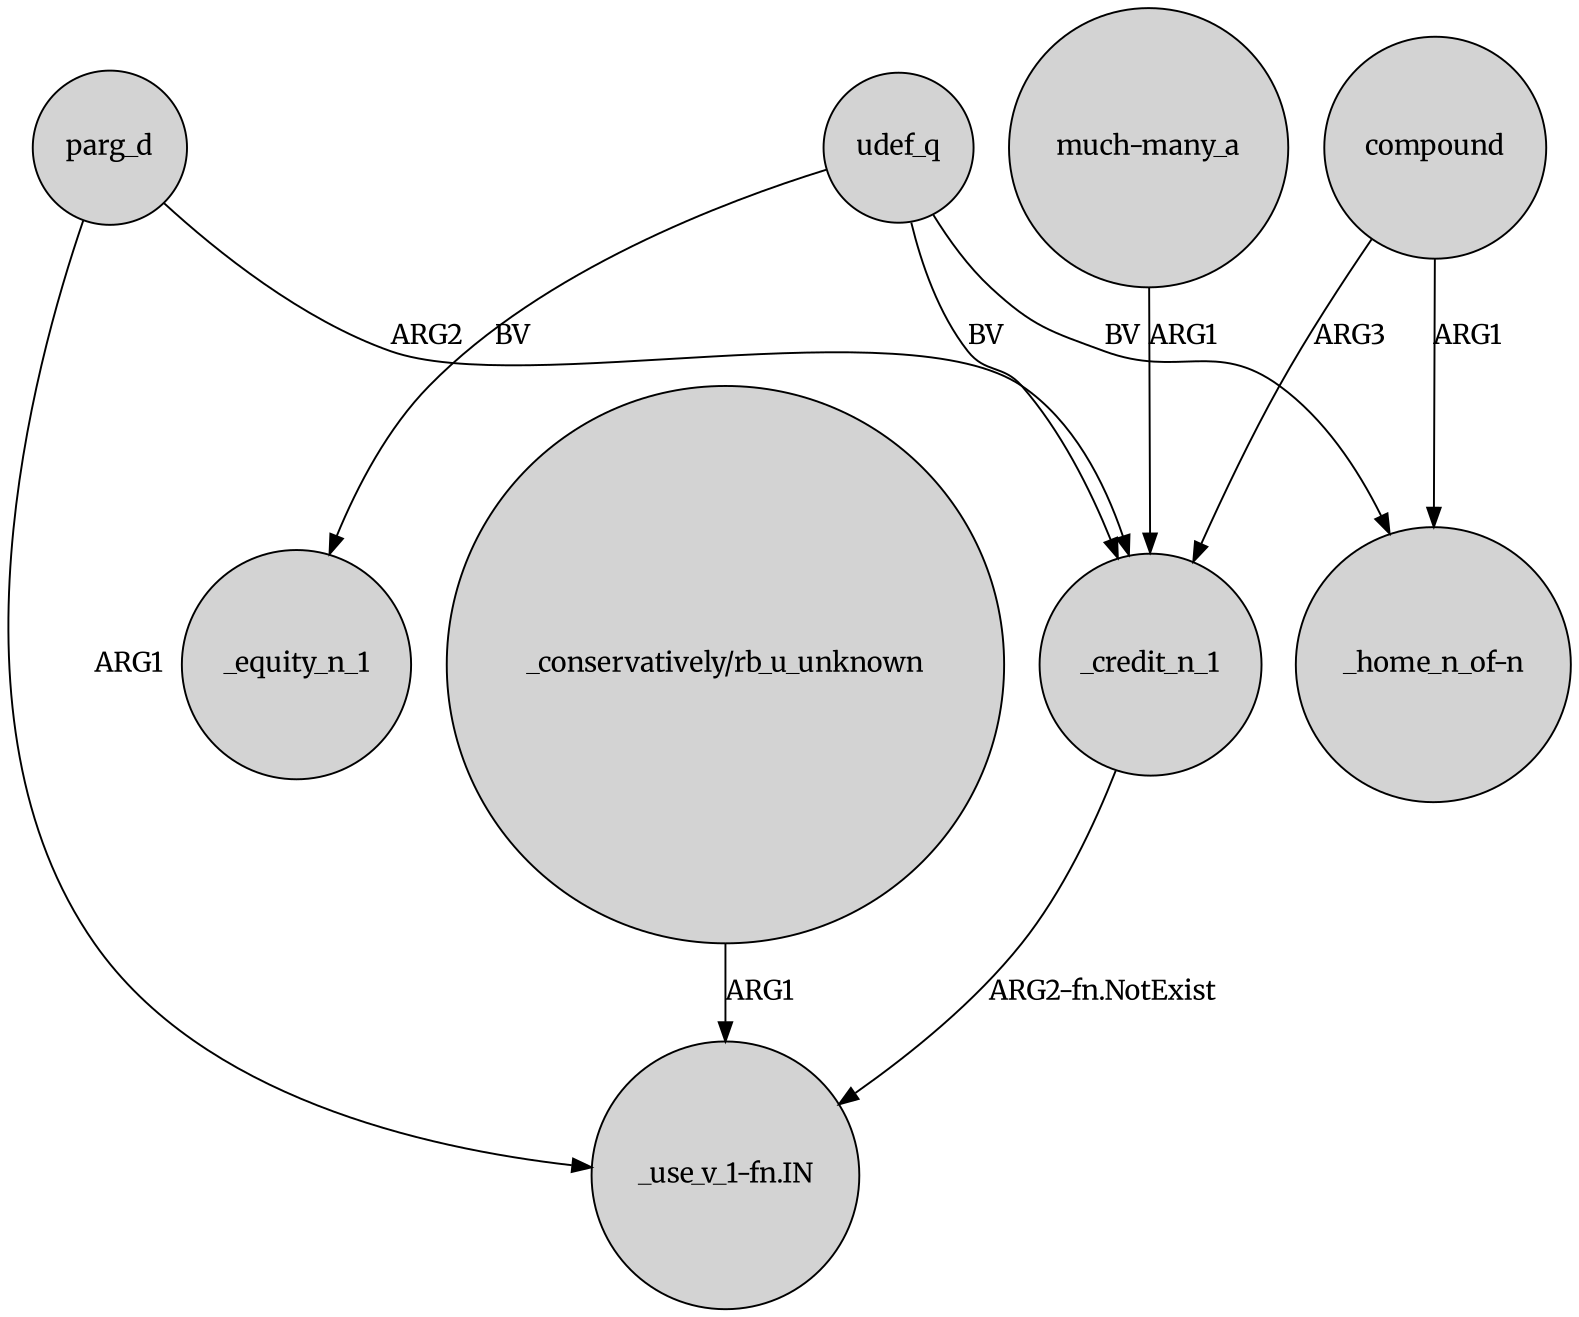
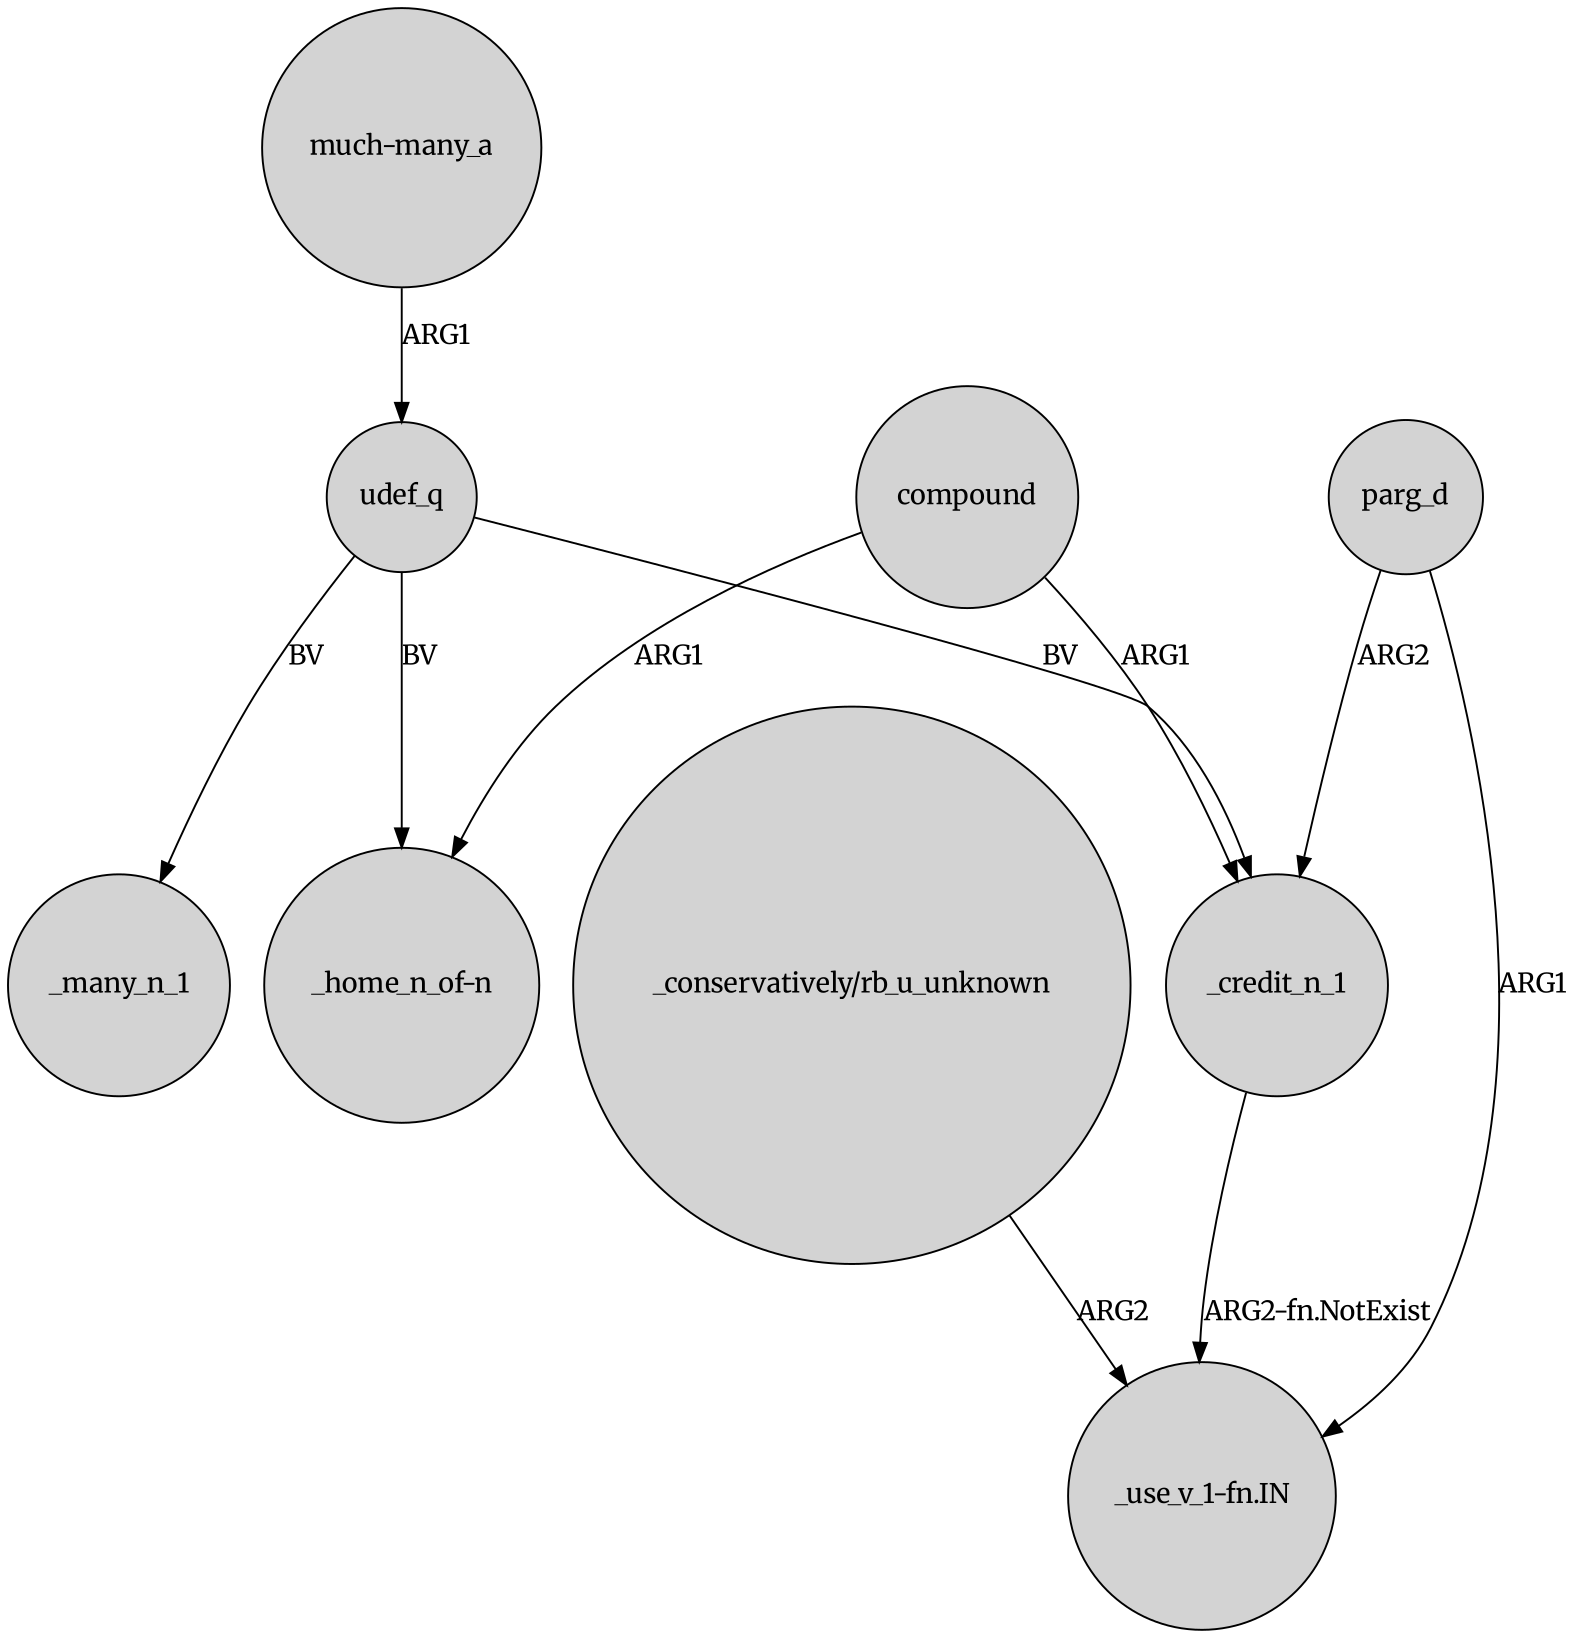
edge "compound" -> "_credit_n_1": label "ARG3" -> "ARG1"
edge "much-many_a" -> "_credit_n_1": now "much-many_a" -> "udef_q"
node "_equity_n_1": label "_equity_n_1" -> "_many_n_1"
edge "_conservatively/rb_u_unknown" -> "_use_v_1-fn.IN": label "ARG1" -> "ARG2"
